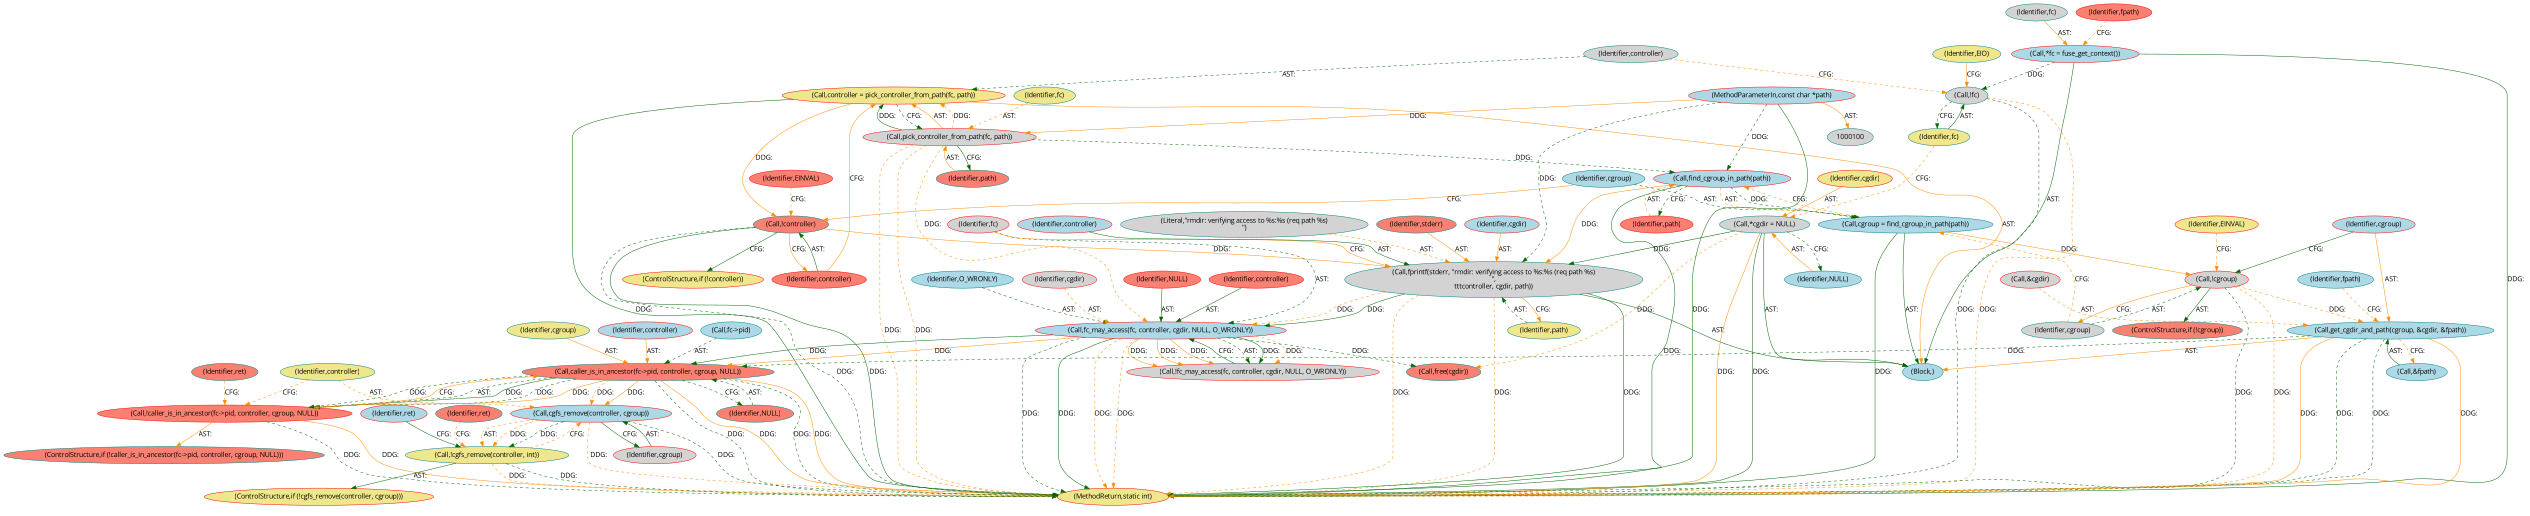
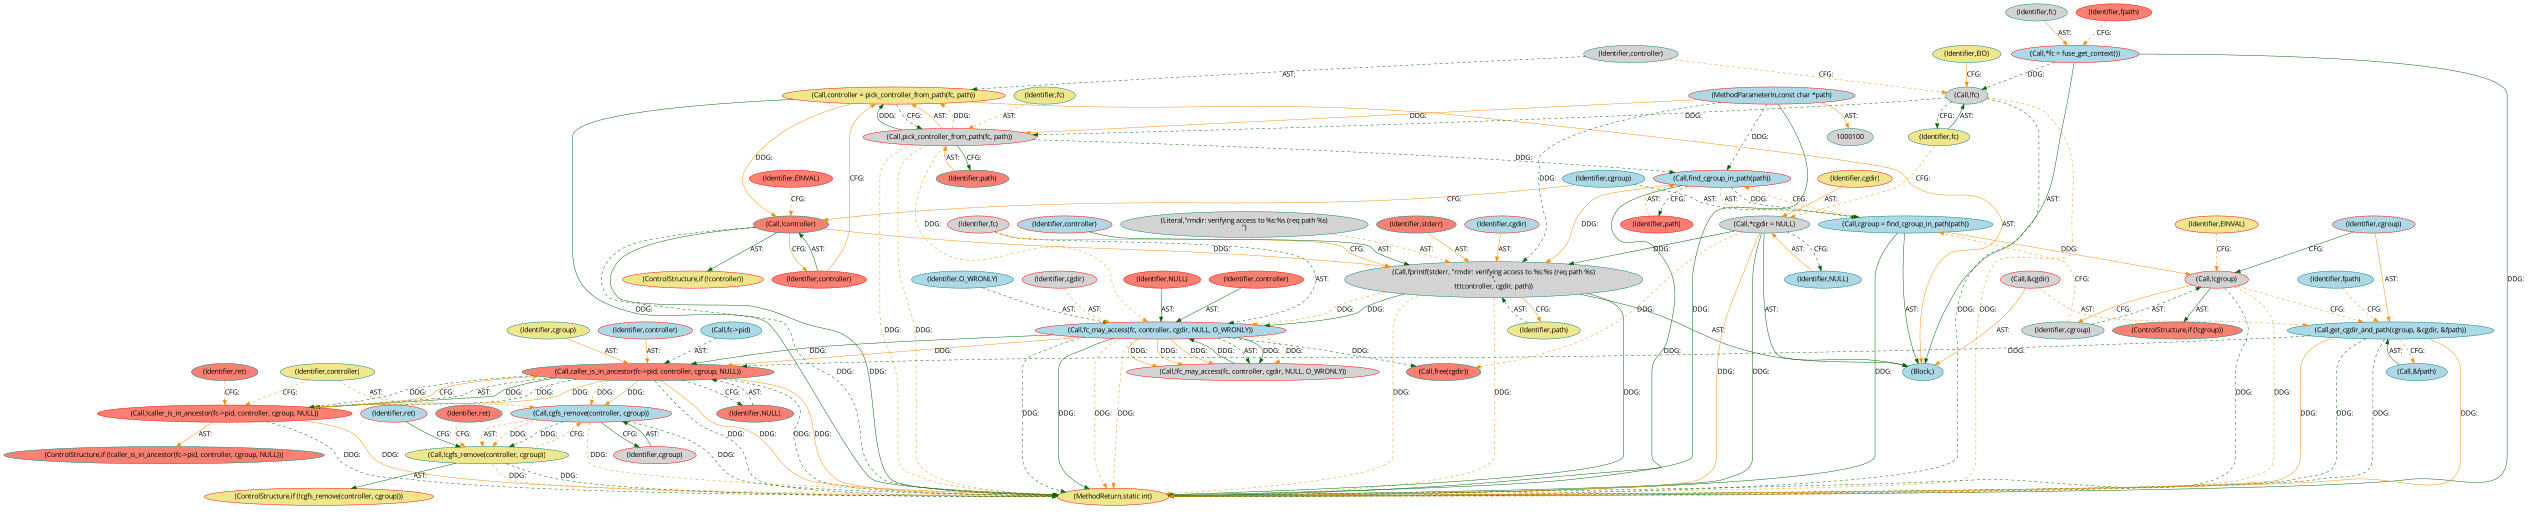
edge "(Call,!fc)" -> "(Call,pick_controller_from_path(fc, path))": added, label "DDG:"
edge "(Call,!controller)" -> "(ControlStructure,if (!controller))": label "CFG: " -> "AST: "
edge "(Call,!cgroup)" -> "(Call,get_cgdir_and_path(cgroup, &cgdir, &fpath))": label "DDG: " -> "CFG: "
edge "(Call,!fc_may_access(fc, controller, cgdir, NULL, O_WRONLY))" -> "(Call,fc_may_access(fc, controller, cgdir, NULL, O_WRONLY))": label "CFG: " -> "DDG: "
edge "(Call,get_cgdir_and_path(cgroup, &cgdir, &fpath))" -> "(Block,)": now "(Call,&cgdir)" -> "(Block,)"
node "(Call,!cgfs_remove(controller, int))": label "(Call,!cgfs_remove(controller, int))" -> "(Call,!cgfs_remove(controller, cgroup))"
